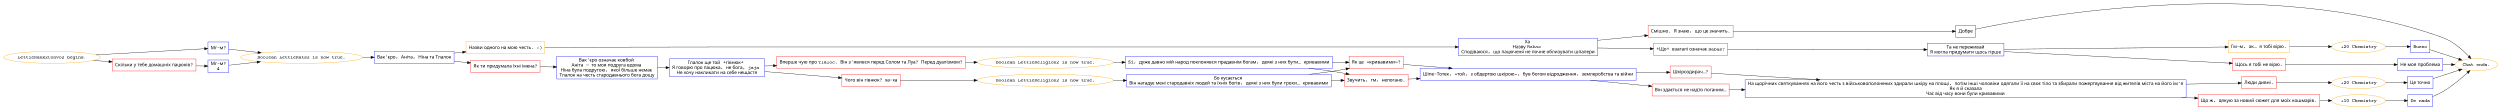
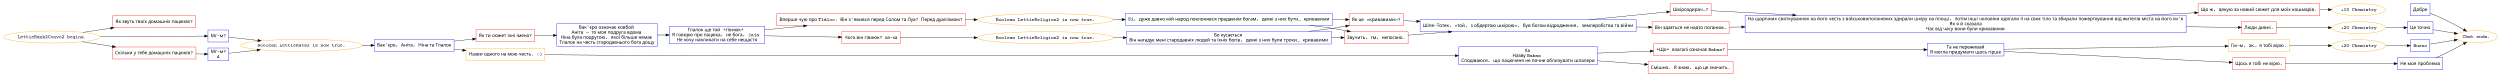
node "Як звуть твоїх домашніх пацюків?": added
edge "Смішно. Я знаю, що це значить." -> "Добре": removed
node "Як ти придумала їхні імена?": label "Як ти придумала їхні імена?" -> "Як ти сюжет їхні імена?"
node "De nada": removed
